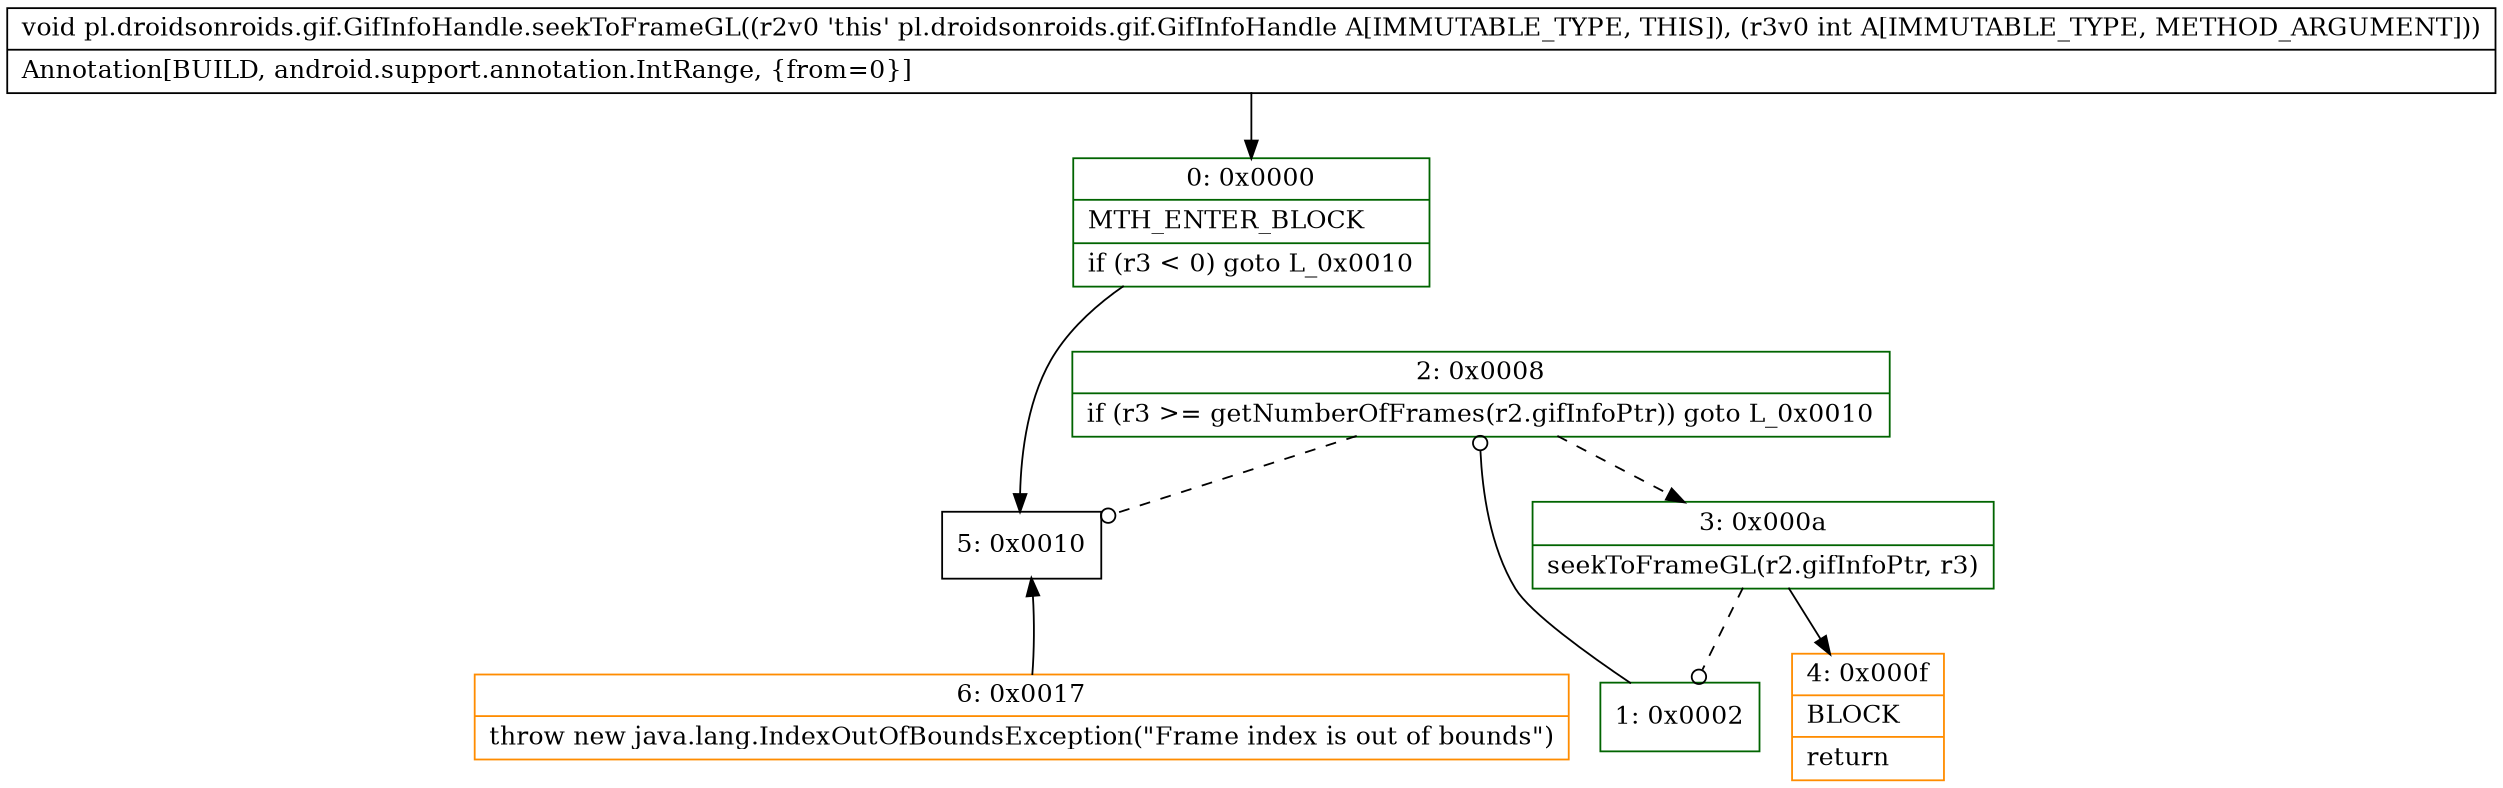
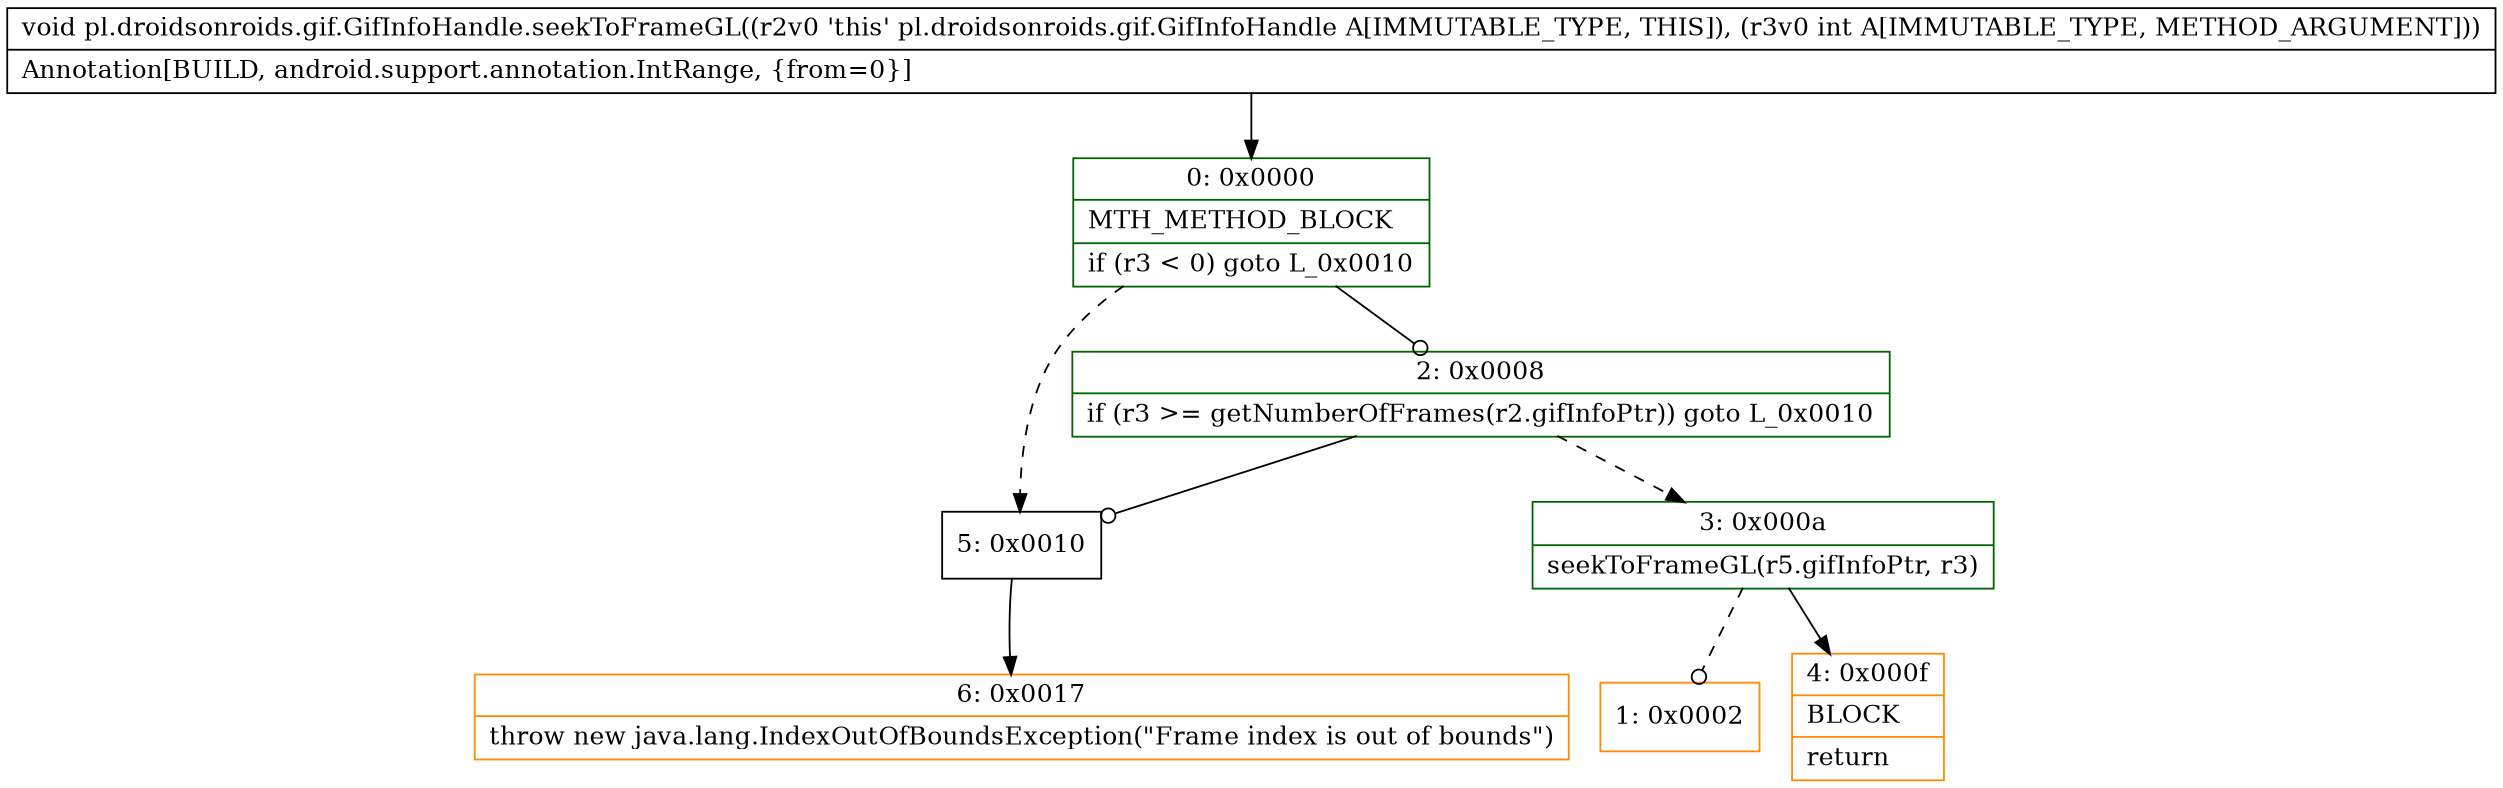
node "0: 0x0000": text "MTH_ENTER_BLOCK" -> "MTH_METHOD_BLOCK"
edge "0: 0x0000" -> "5: 0x0010": style solid -> dashed
edge "2: 0x0008" -> "5: 0x0010": style dashed -> solid
node "3: 0x000a": text "seekToFrameGL(r2.gifInfoPtr, r3)" -> "seekToFrameGL(r5.gifInfoPtr, r3)"
edge "1: 0x0002" -> "2: 0x0008": now "0: 0x0000" -> "2: 0x0008"
edge "6: 0x0017" -> "5: 0x0010": reversed
node "1: 0x0002": color darkgreen -> darkorange
